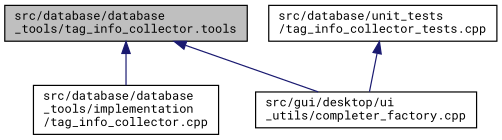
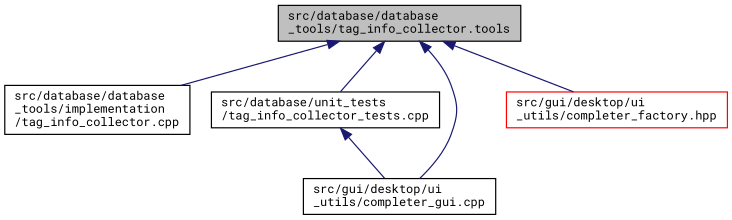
edge "src/database/unit_tests /tag_info_collector_tests.cpp" -> "src/database/database _tools/tag_info_collector.tools": added
node "src/gui/desktop/ui _utils/completer_factory.cpp": label "src/gui/desktop/ui _utils/completer_factory.cpp" -> "src/gui/desktop/ui _utils/completer_gui.cpp"
node "src/gui/desktop/ui _utils/completer_factory.hpp": added
